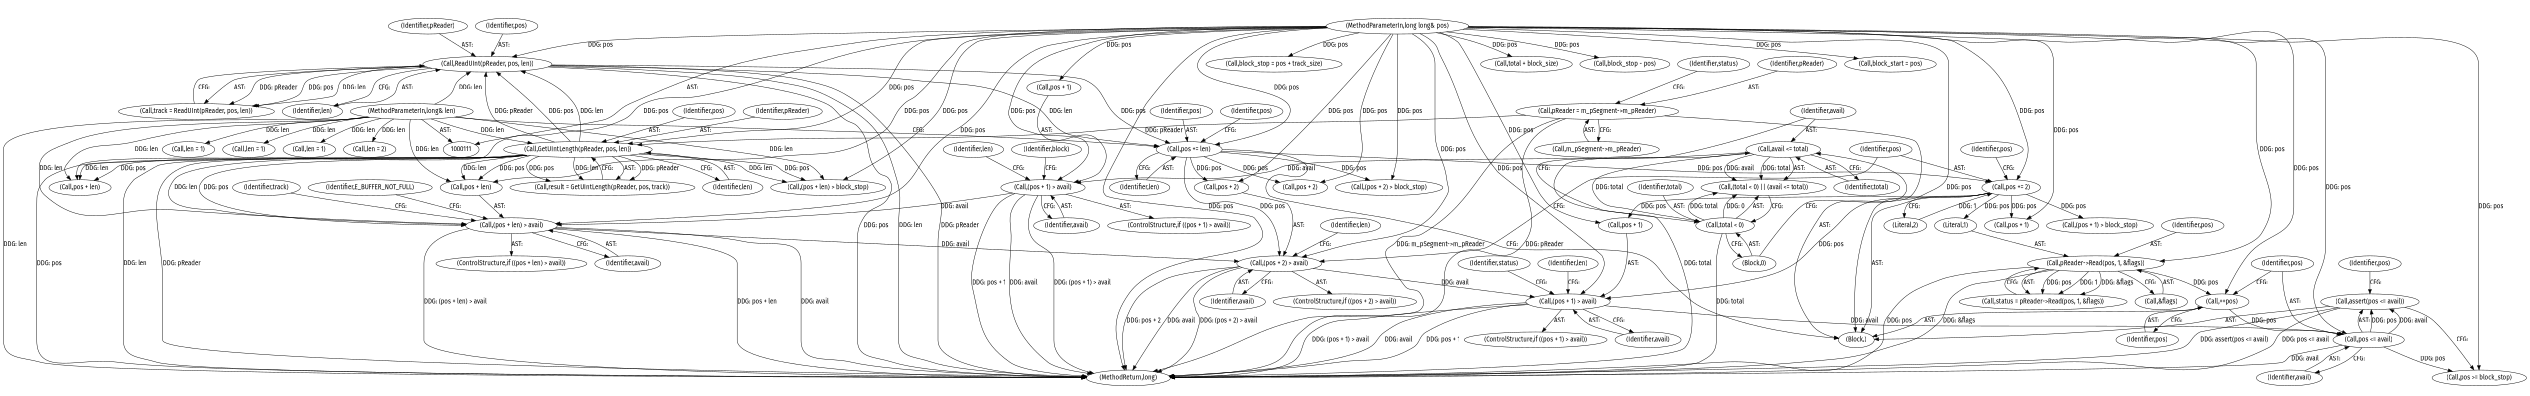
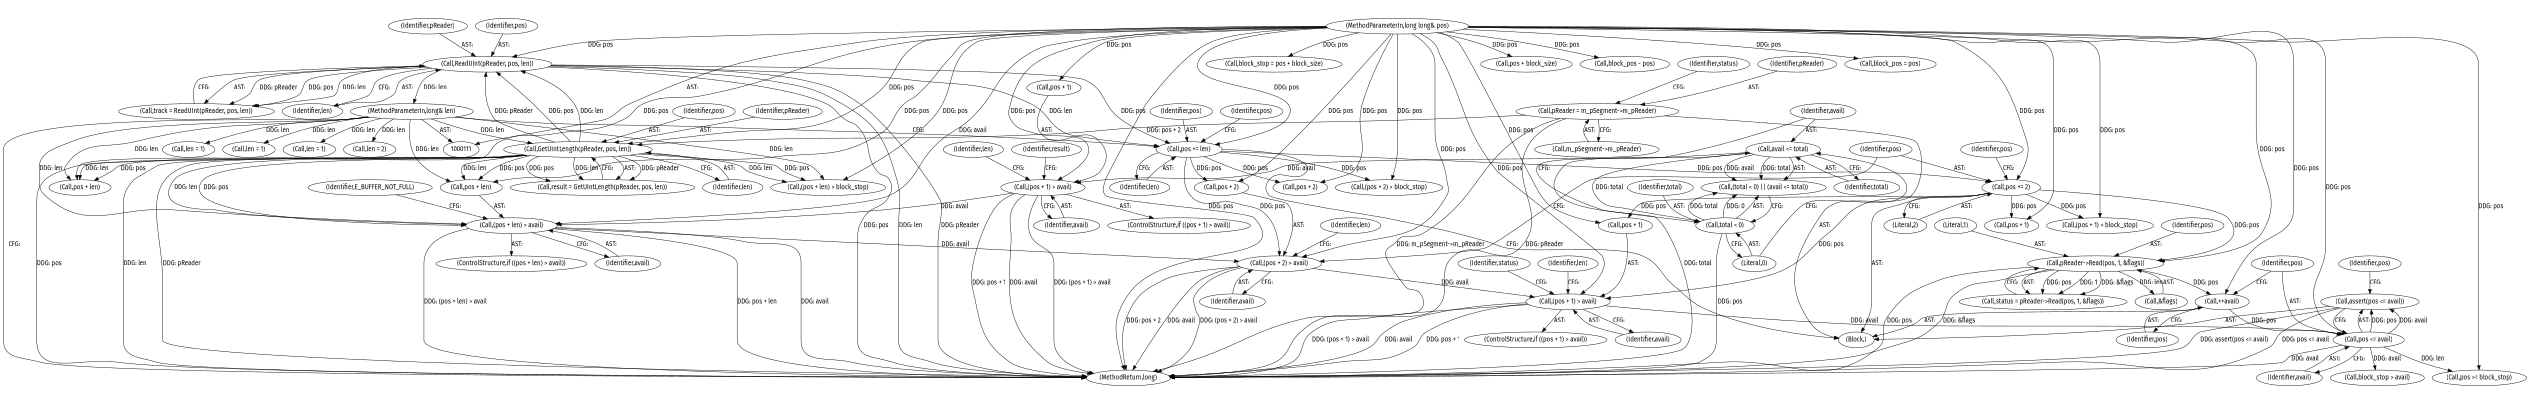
edge "(MethodParameterIn,long long& pos)" -> "(Block,)": now "(MethodParameterIn,long long& pos)" -> "(Call,(pos + 1) > block_stop)"
node "(Call,block_stop = pos + track_size)": label "(Call,block_stop = pos + track_size)" -> "(Call,block_stop = pos + block_size)"
node "(Call,total + block_size)": label "(Call,total + block_size)" -> "(Call,pos + block_size)"
node "(Call,block_stop - pos)": label "(Call,block_stop - pos)" -> "(Call,block_pos - pos)"
node "(Call,block_start = pos)": label "(Call,block_start = pos)" -> "(Call,block_pos = pos)"
edge "(MethodParameterIn,long& len)" -> "(Call,ReadUInt(pReader, pos, len))": reversed
edge "(MethodParameterIn,long long& pos)" -> "(Call,(pos + len) > avail)": label "DDG: pos" -> "DDG: avail"
edge "(Call,pReader = m_pSegment->m_pReader)" -> "(Call,GetUIntLength(pReader, pos, len))": label "DDG: pReader" -> "DDG: pos + 2"
node "(Identifier,block)": label "(Identifier,block)" -> "(Identifier,result)"
node "(Identifier,track)": removed
node "(Call,result = GetUIntLength(pReader, pos, track))": label "(Call,result = GetUIntLength(pReader, pos, track))" -> "(Call,result = GetUIntLength(pReader, pos, len))"
edge "(Call,pos += 2)" -> "(Literal,1)": now "(Call,pos += 2)" -> "(Call,pReader->Read(pos, 1, &flags))"
edge "(Literal,2)" -> "(Call,pos += 2)": label "DDG: 1" -> "AST: "
edge "(MethodParameterIn,long& len)" -> "(MethodReturn,long)": label "DDG: len" -> "CFG: "
node "(Block,0)": label "(Block,0)" -> "(Literal,0)"
edge "(Call,pReader->Read(pos, 1, &flags))" -> "(Call,&flags)": label "CFG: " -> "DDG: len"
node "(ControlStructure,if ((pos + 2) > avail))": removed
edge "(Call,total < 0)" -> "(MethodReturn,long)": label "DDG: total" -> "DDG: pos"
node "(Call,++pos)": label "(Call,++pos)" -> "(Call,++avail)"
edge "(Call,assert(pos <= avail))" -> "(Call,pos >= block_stop)": now "(Call,assert(pos <= avail))" -> "(Call,pos <= avail)"
edge "(Call,pos <= avail)" -> "(Call,pos >= block_stop)": label "DDG: pos" -> "DDG: len"
node "(Call,block_stop > avail)": added
